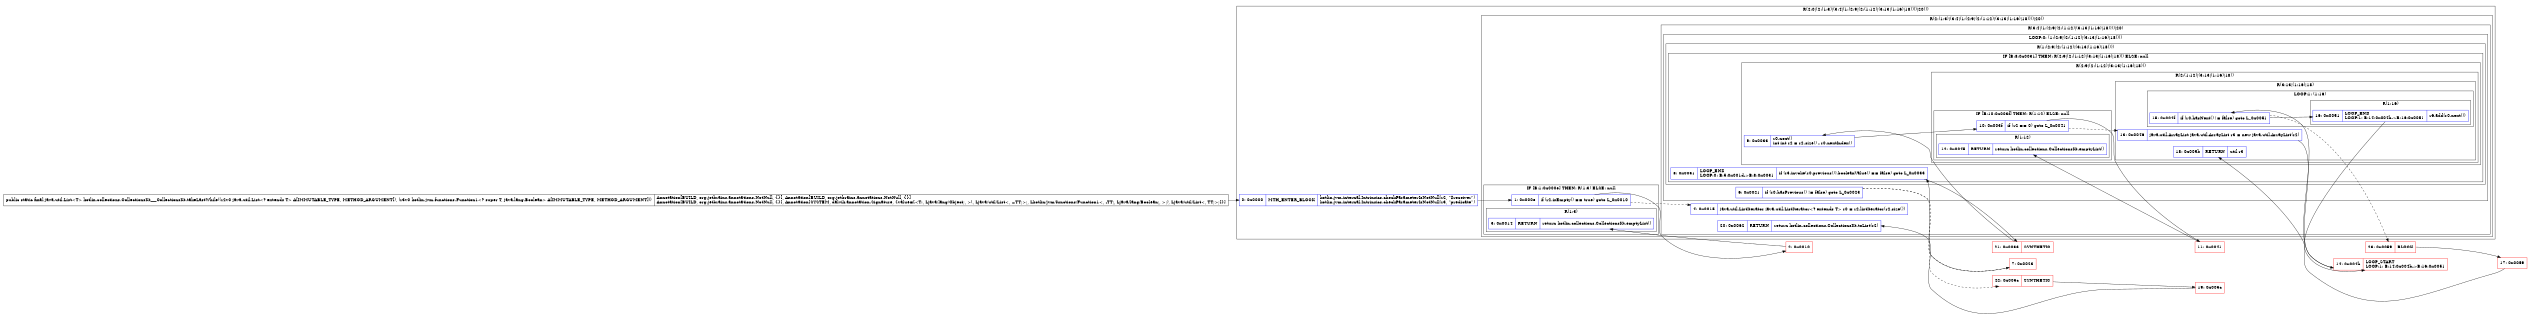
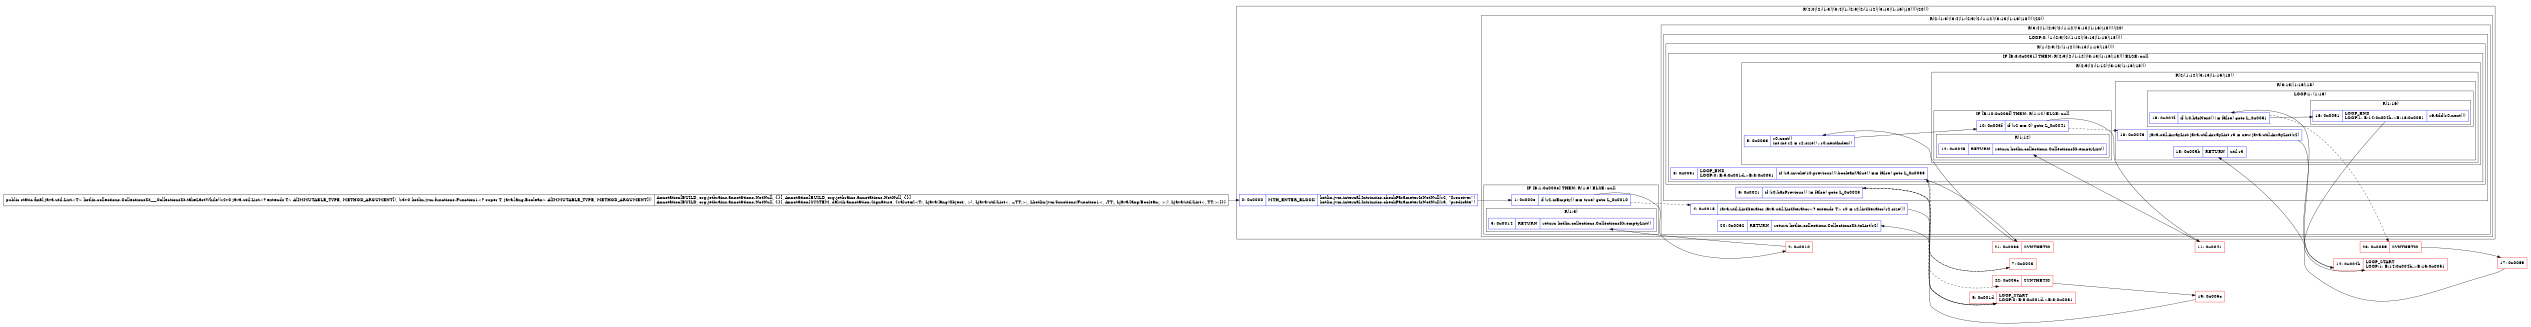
node "23: 0x0059": text "BLOCK" -> "SYNTHETIC"
node "5: 0x001d": added
